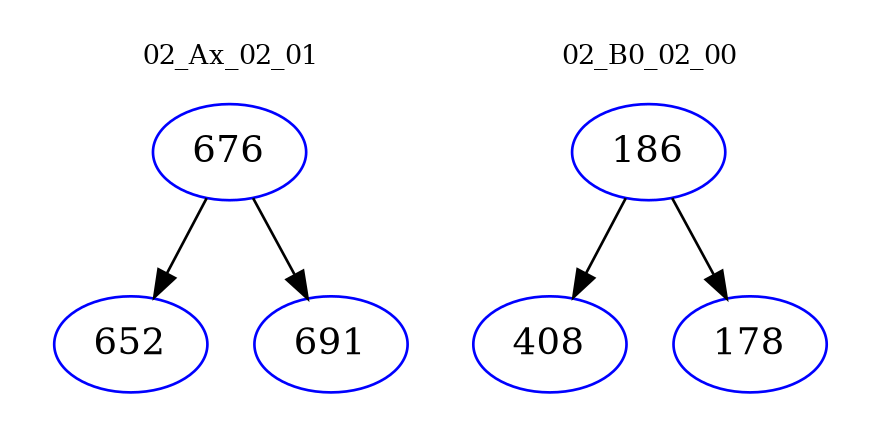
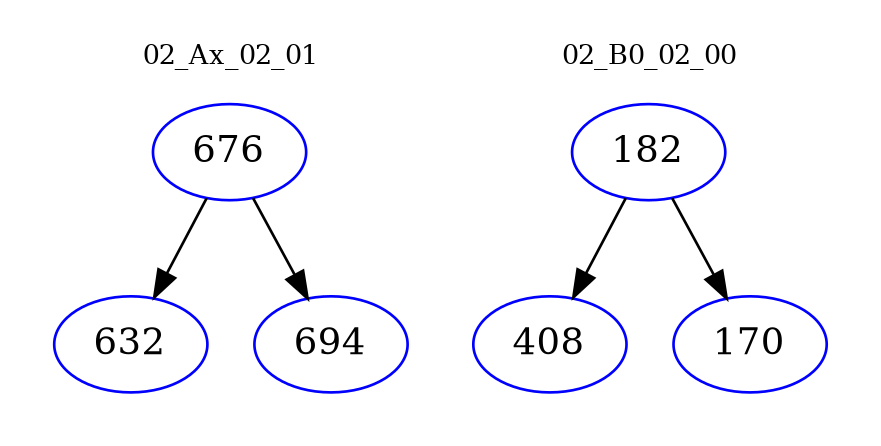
node "186": label "186" -> "182"
node "652": label "652" -> "632"
node "691": label "691" -> "694"
node "178": label "178" -> "170"
